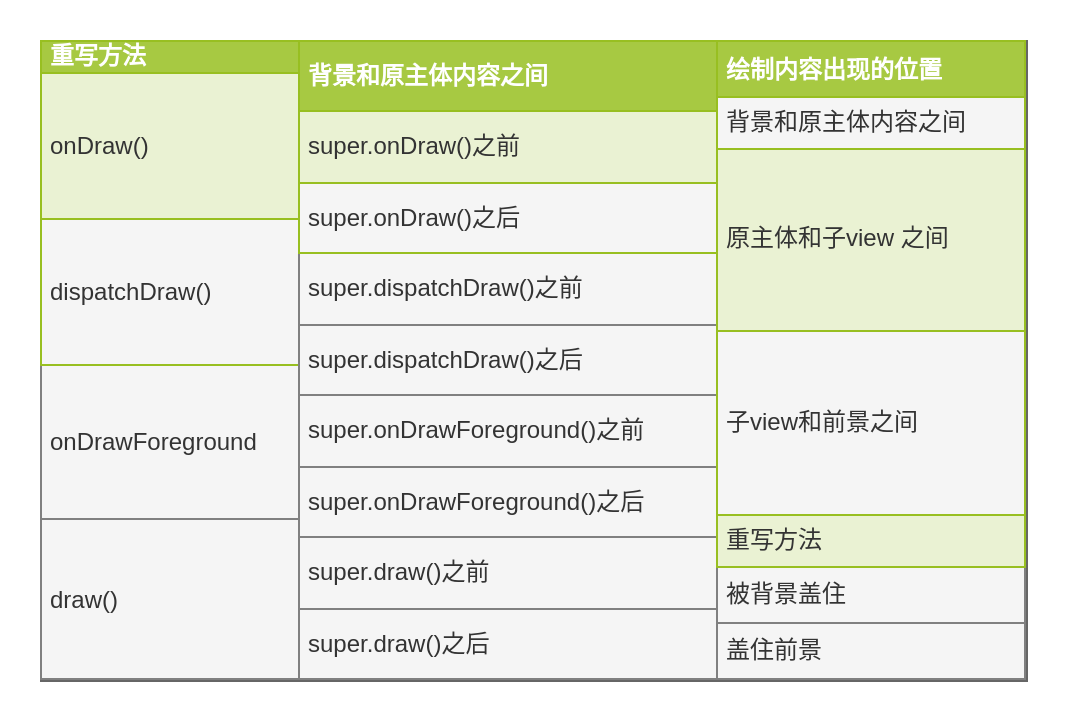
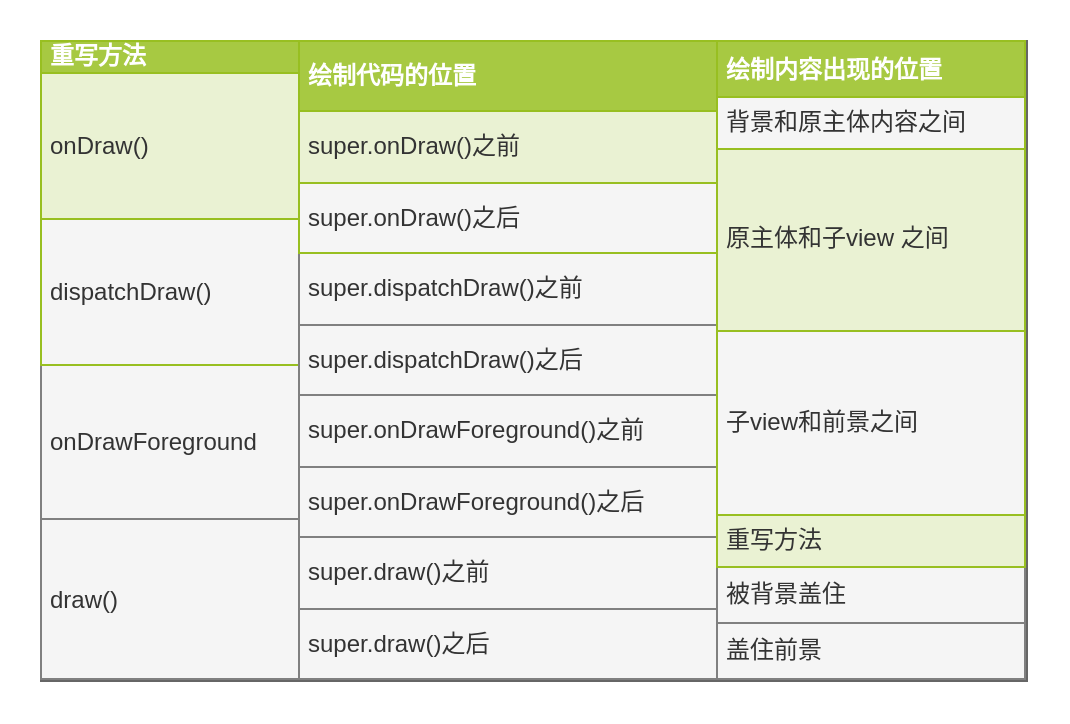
node "背景和原主体内容之间 super.onDraw()之前 super.onDraw()之后 super.dispatchDraw()之前 super.dispatchDraw()之后 super.onDrawForeground()之前 super.onDrawForeground()之后 super.draw()之前 super.draw()之后": label "背景和原主体内容之间 super.onDraw()之前 super.onDraw()之后 super.dispatchDraw()之前 super.dispatchDraw()之后 super.onDrawForeground()之前 super.onDrawForeground()之后 super.draw()之前 super.draw()之后" -> "绘制代码的位置 super.onDraw()之前 super.onDraw()之后 super.dispatchDraw()之前 super.dispatchDraw()之后 super.onDrawForeground()之前 super.onDrawForeground()之后 super.draw()之前 super.draw()之后"
